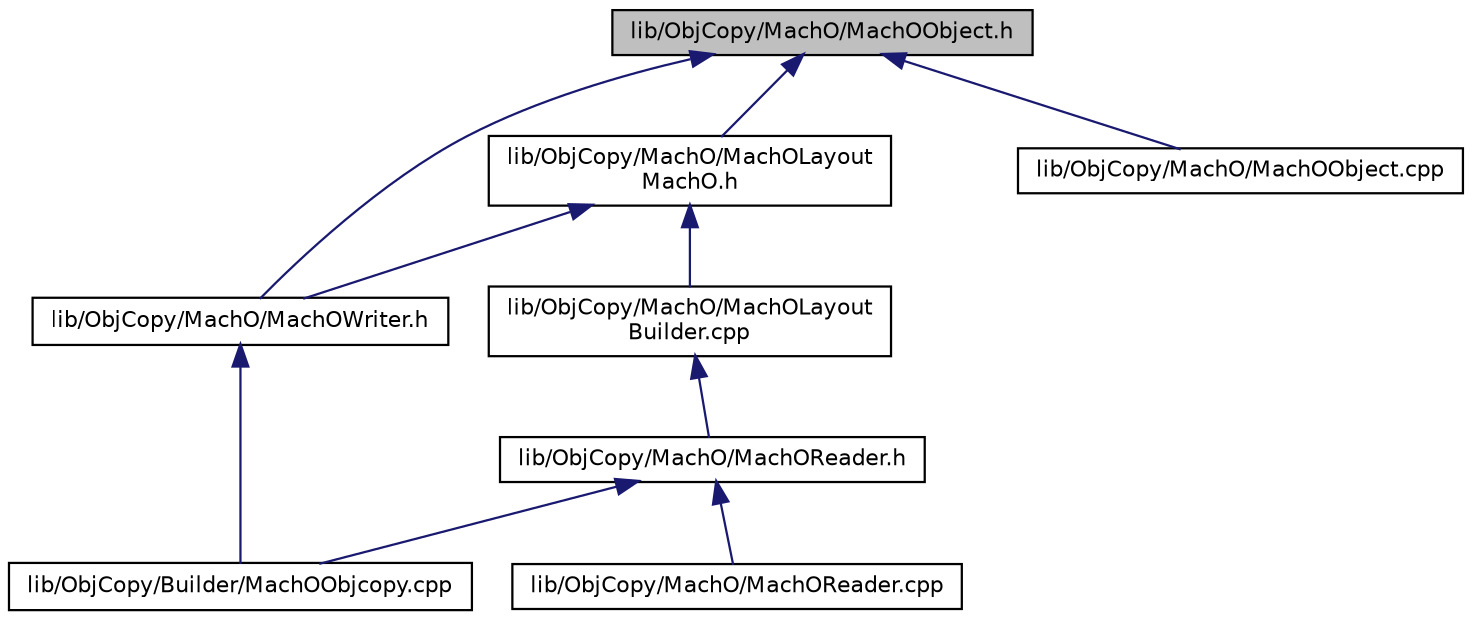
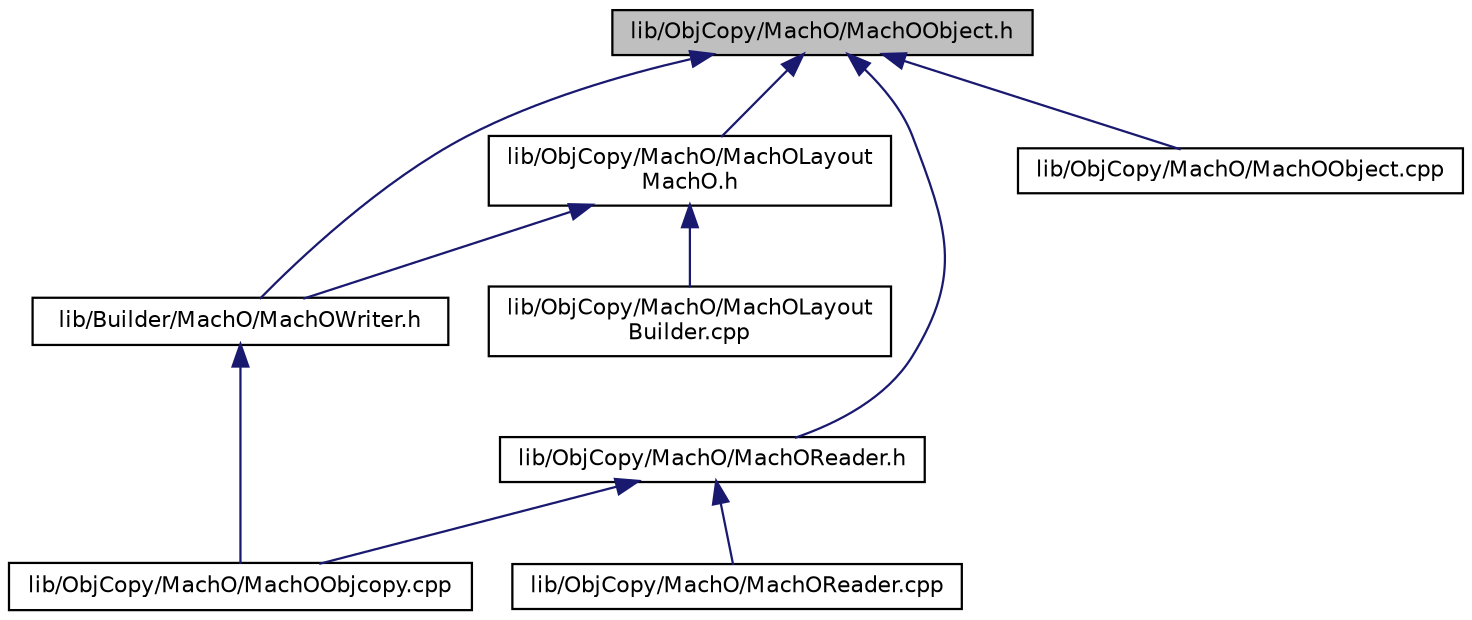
node "lib/ObjCopy/MachO/MachOWriter.h": label "lib/ObjCopy/MachO/MachOWriter.h" -> "lib/Builder/MachO/MachOWriter.h"
edge "lib/ObjCopy/MachO/MachOReader.h" -> "lib/ObjCopy/MachO/MachOLayout Builder.cpp": now "lib/ObjCopy/MachO/MachOReader.h" -> "lib/ObjCopy/MachO/MachOObject.h"
node "lib/ObjCopy/Builder/MachOObjcopy.cpp": label "lib/ObjCopy/Builder/MachOObjcopy.cpp" -> "lib/ObjCopy/MachO/MachOObjcopy.cpp"
